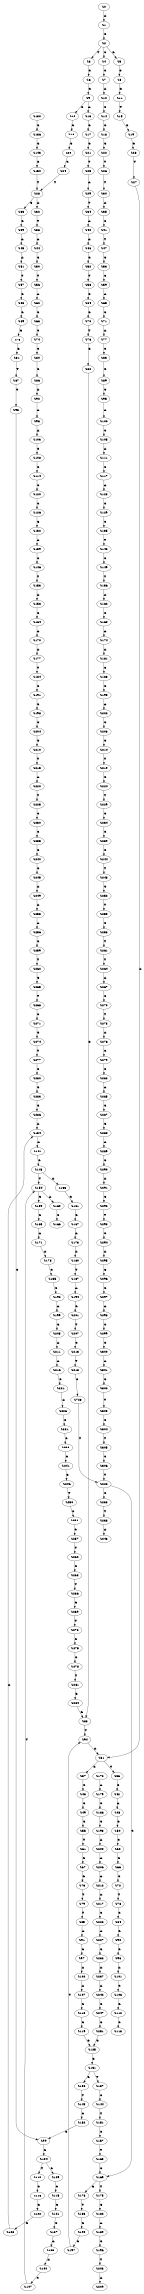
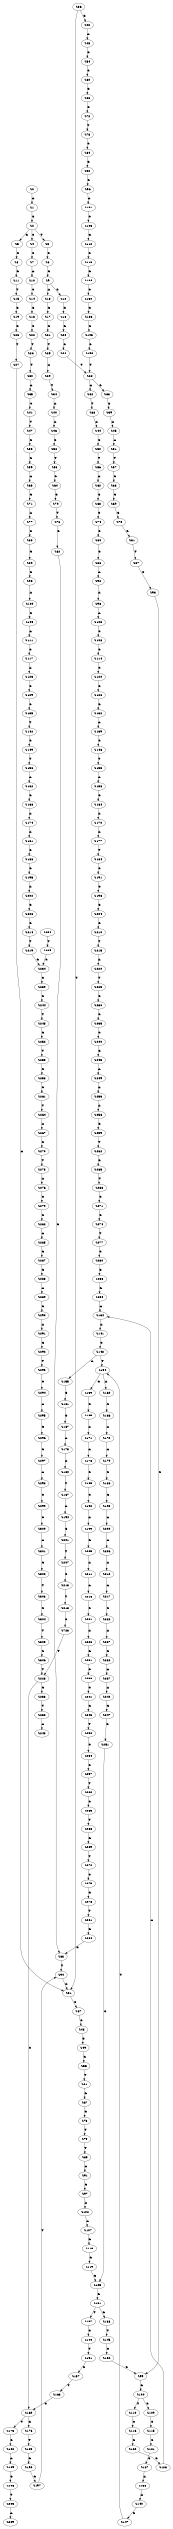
node "S124": added
edge "S219" -> "S224": now "S219" -> "S234"
edge "S258" -> "S261": label "T" -> "C"
edge "S166" -> "S172": added, label "A"
edge "S31" -> "S36": reversed
